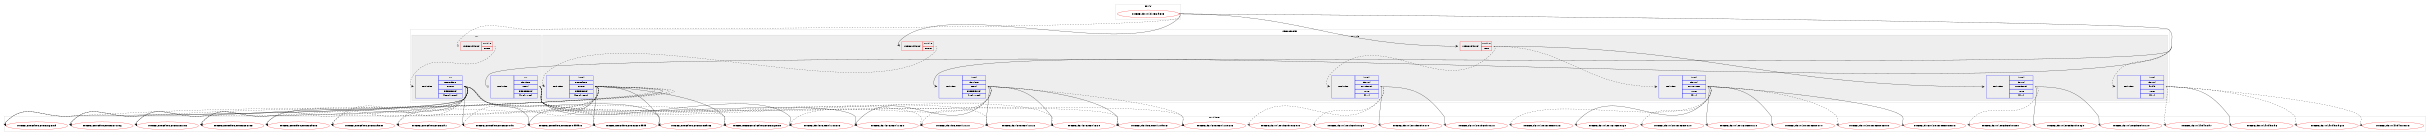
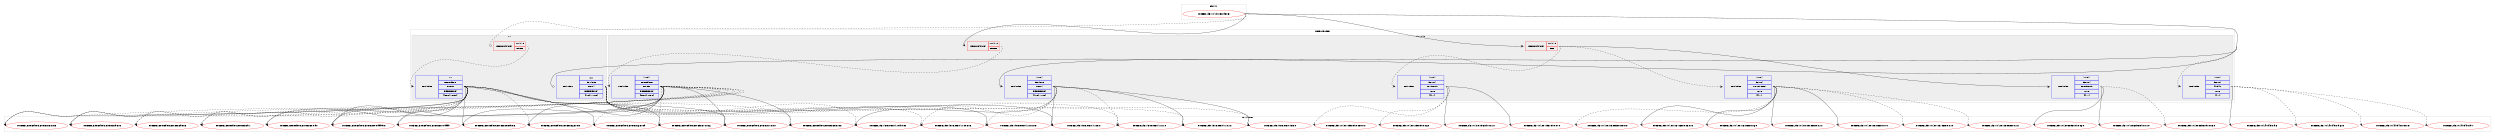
node "portage://app-editors/emacs-27.2-r17": added
node "portage://greaterequal-editors/emacs-26.3-r18": label "portage://greaterequal-editors/emacs-26.3-r18" -> "portage://app-editors/emacs-26.3-r18"
node "portage://dune-ml/ppx_expect-0.15.1-r1": label "portage://dune-ml/ppx_expect-0.15.1-r1" -> "portage://dev-ml/ppx_expect-0.15.1-r1"
